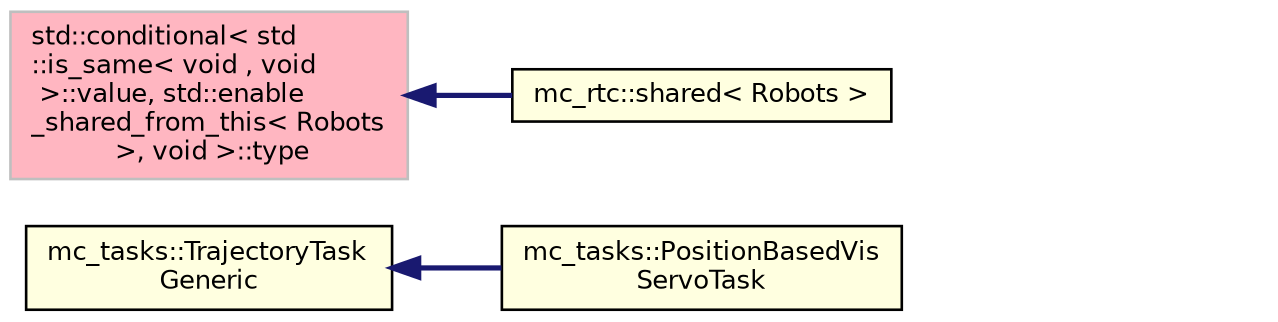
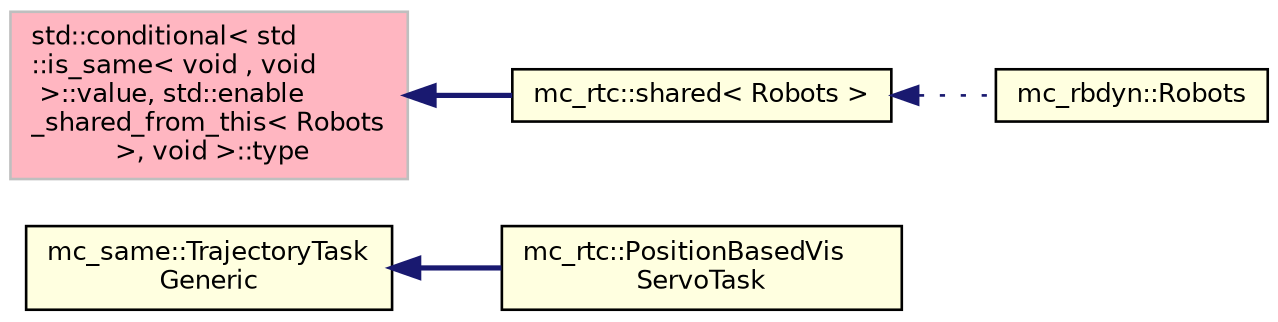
node "mc_rbdyn::Robots": added
node "mc_tasks::TrajectoryTask Generic": label "mc_tasks::TrajectoryTask Generic" -> "mc_same::TrajectoryTask Generic"
node "mc_tasks::PositionBasedVis ServoTask": label "mc_tasks::PositionBasedVis ServoTask" -> "mc_rtc::PositionBasedVis ServoTask"
